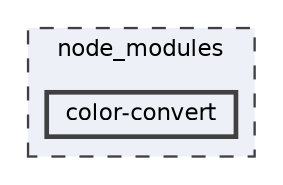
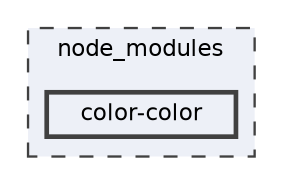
node "color-convert": label "color-convert" -> "color-color"
